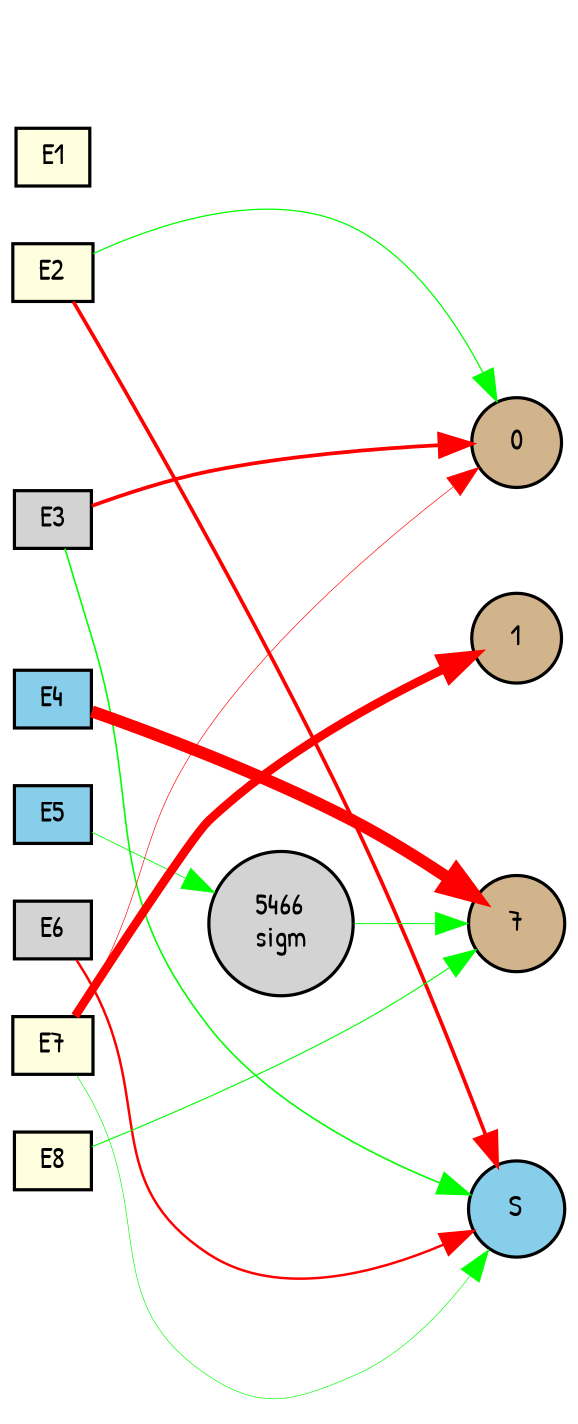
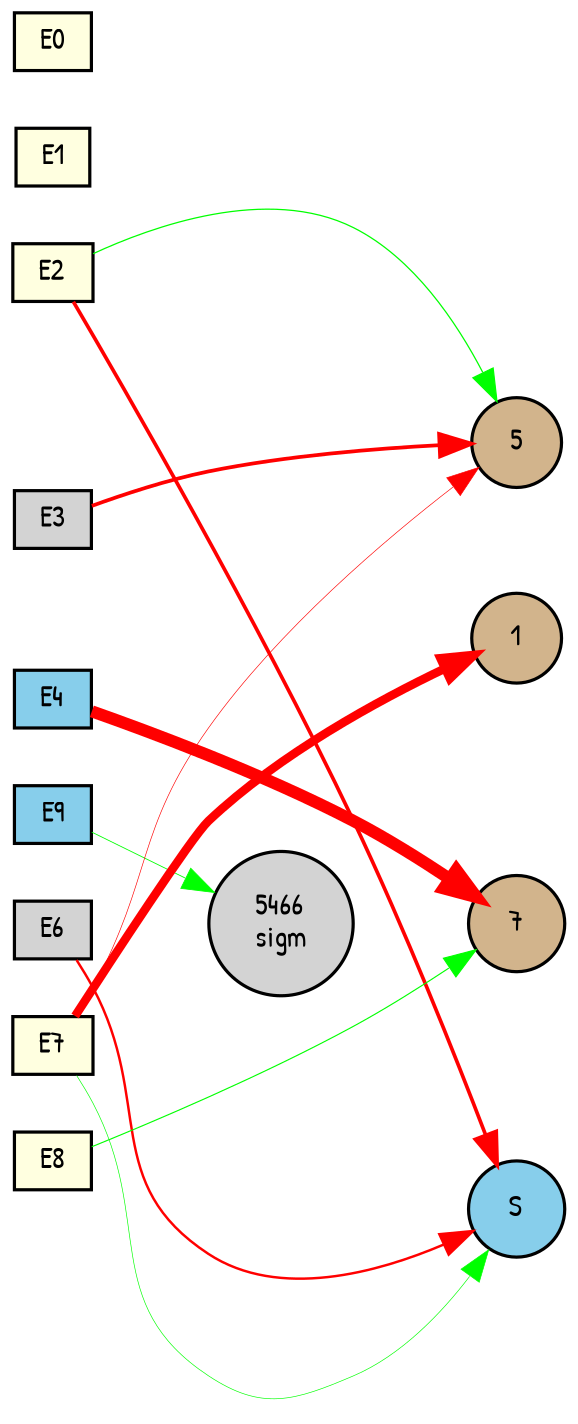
node "E0": added
node "0": label "0" -> "5"
node "E5": label "E5" -> "E9"
edge "5466 sigm" -> "7": removed
edge "E3" -> "S": removed
